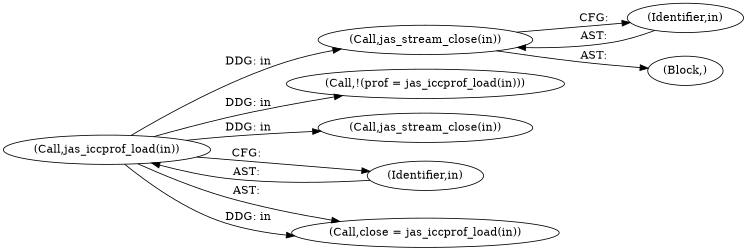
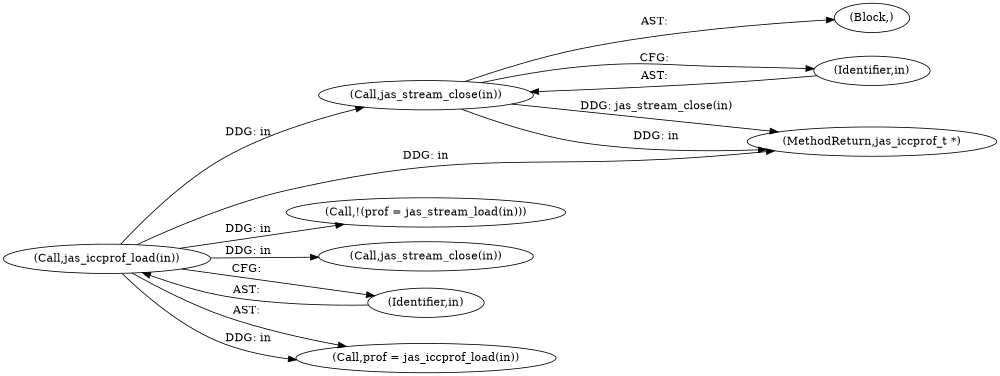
node "(Call,!(prof = jas_iccprof_load(in)))": label "(Call,!(prof = jas_iccprof_load(in)))" -> "(Call,!(prof = jas_stream_load(in)))"
node "(MethodReturn,jas_iccprof_t *)": added
node "(Call,close = jas_iccprof_load(in))": label "(Call,close = jas_iccprof_load(in))" -> "(Call,prof = jas_iccprof_load(in))"
